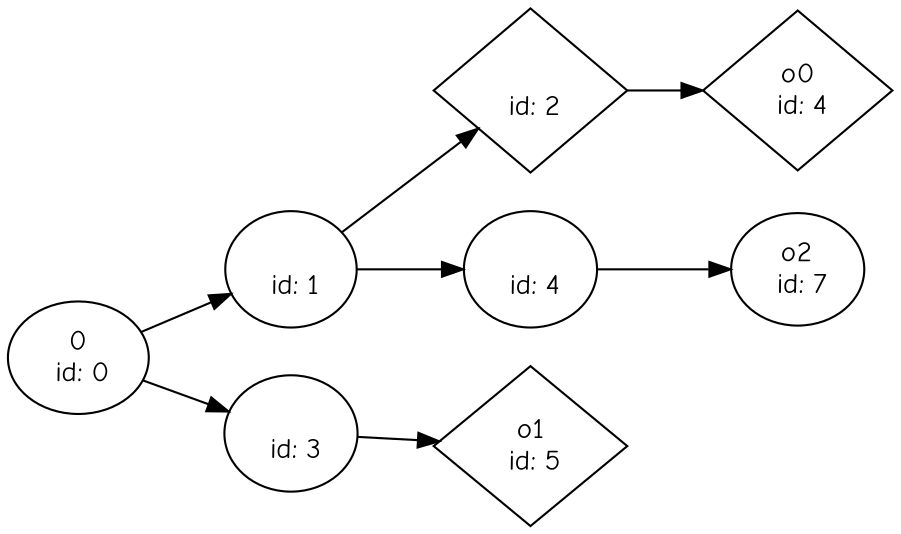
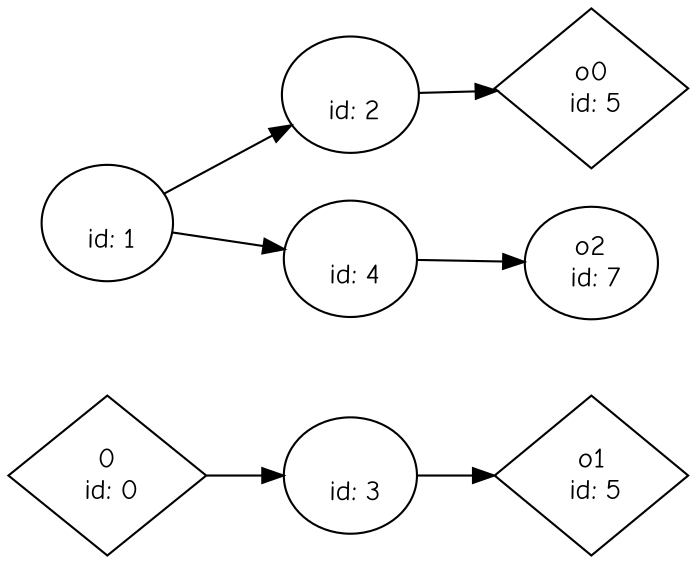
node "id: 2": shape diamond -> ellipse
node "o0 id: 4": label "o0 id: 4" -> "o0 id: 5"
edge "0 id: 0" -> "id: 1": removed
node "0 id: 0": shape ellipse -> diamond
